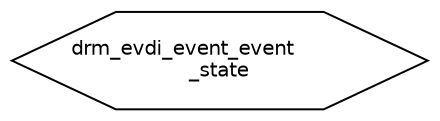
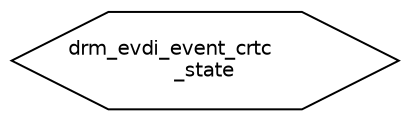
node "drm_evdi_event_event _state": label "drm_evdi_event_event _state" -> "drm_evdi_event_crtc _state"
